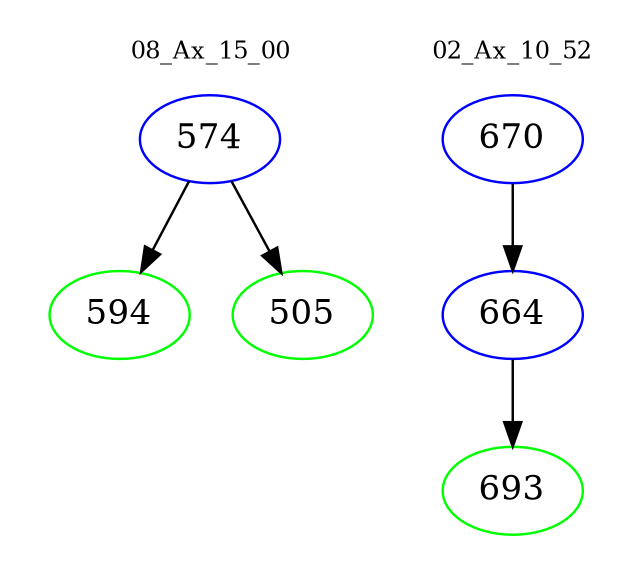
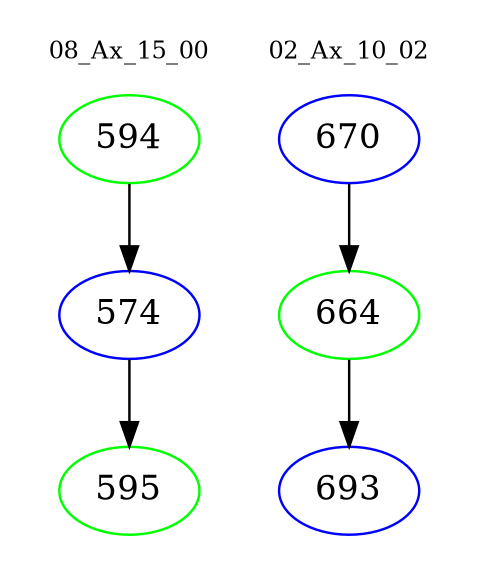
cluster "02_Ax_10_52": label "02_Ax_10_52" -> "02_Ax_10_02"
edge "574" -> "594": reversed
node "505": label "505" -> "595"
node "664": color blue -> green
node "693": color green -> blue
